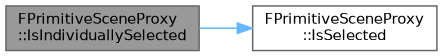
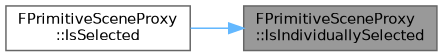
edge "FPrimitiveSceneProxy ::IsIndividuallySelected" -> "FPrimitiveSceneProxy ::IsSelected": reversed
